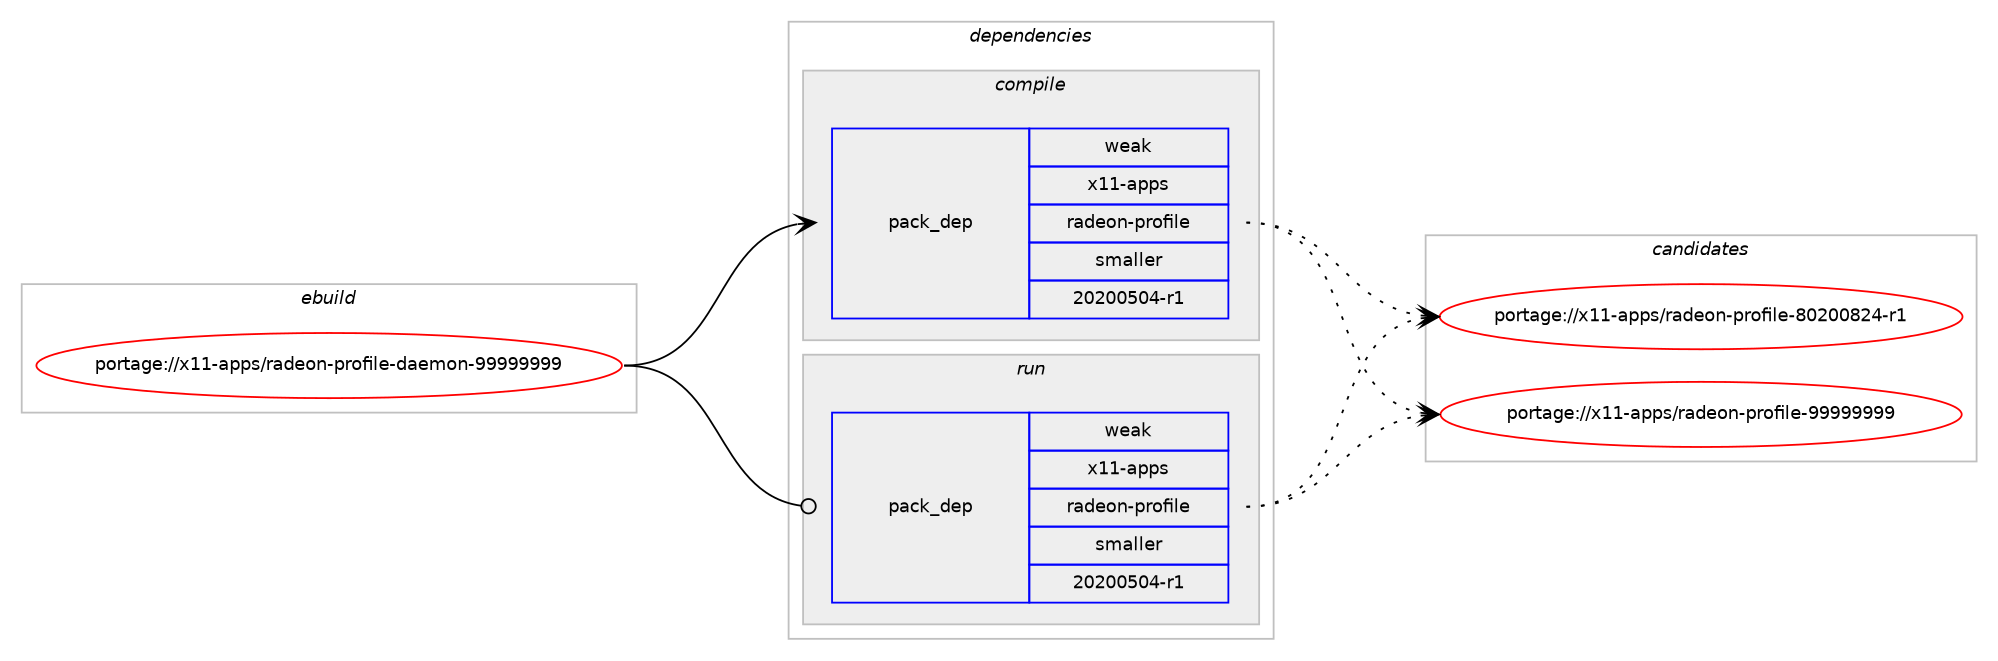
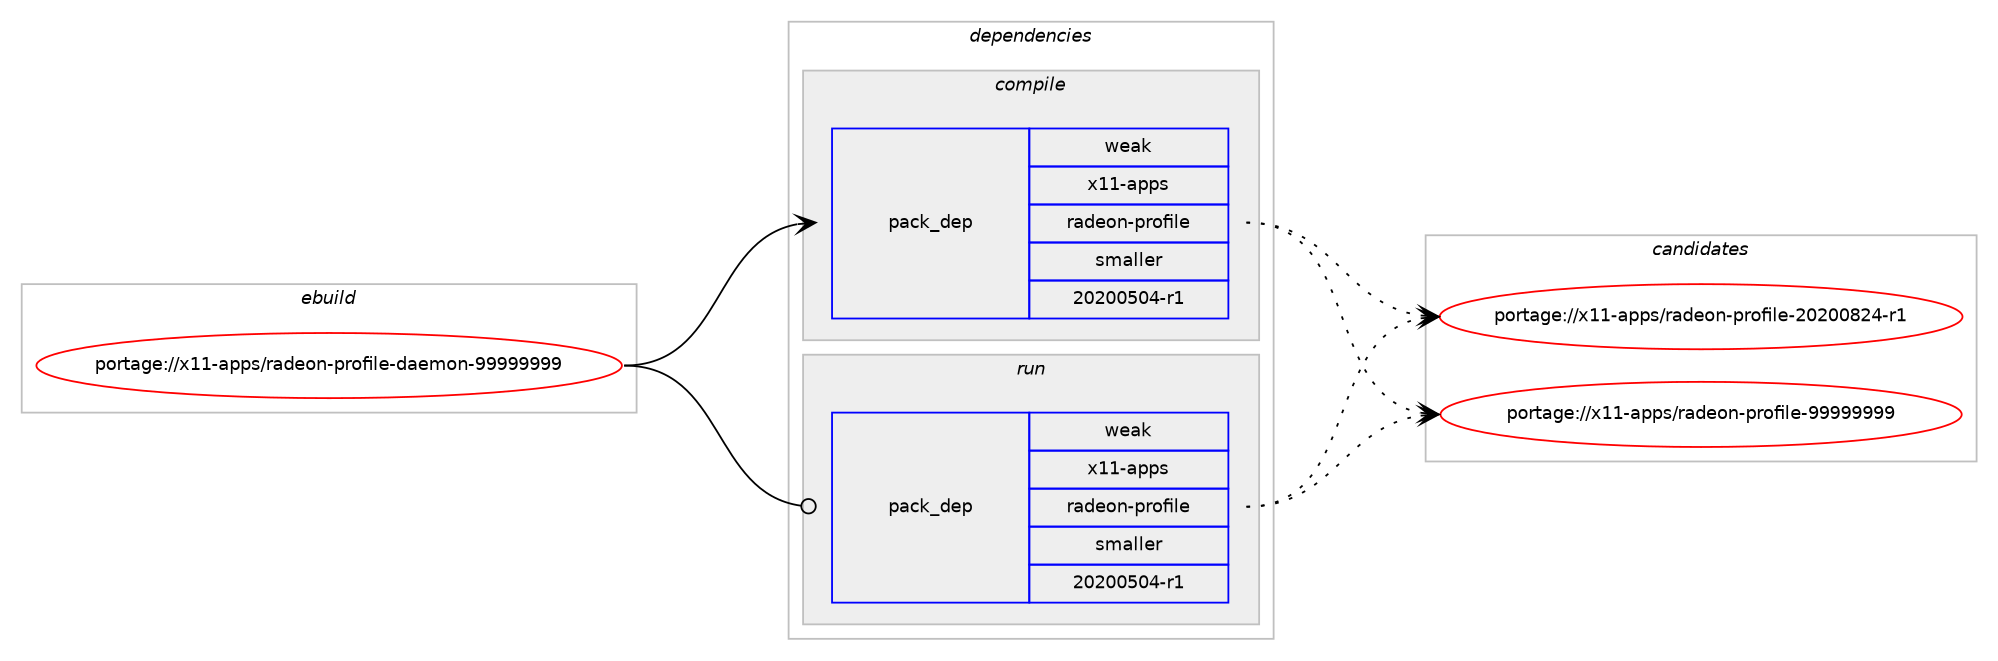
node "portage://x11-apps/radeon-profile-80200824-r1": label "portage://x11-apps/radeon-profile-80200824-r1" -> "portage://x11-apps/radeon-profile-20200824-r1"
